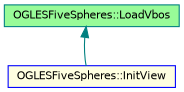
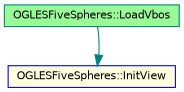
edge "OGLESFiveSpheres::InitView" -> "OGLESFiveSpheres::LoadVbos": reversed
